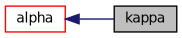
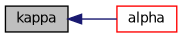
edge "kappa" -> "alpha": reversed
